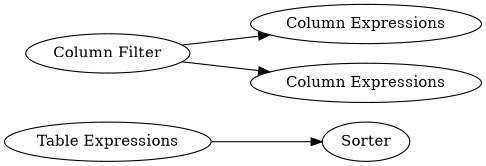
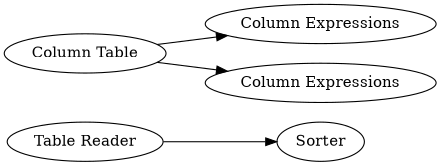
node "Column Filter": label "Column Filter" -> "Column Table"
node "Table Expressions": label "Table Expressions" -> "Table Reader"
